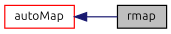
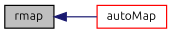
edge "rmap" -> "autoMap": reversed
